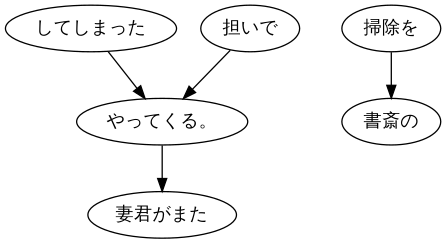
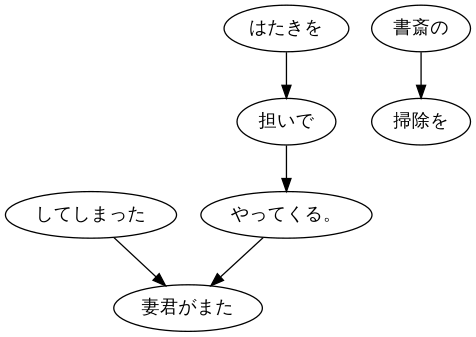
node "はたきを": added
edge "掃除を" -> "書斎の": reversed
edge "してしまった" -> "やってくる。": now "してしまった" -> "妻君がまた"
